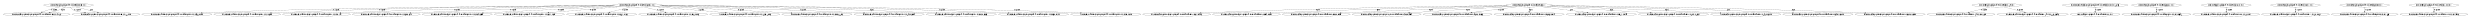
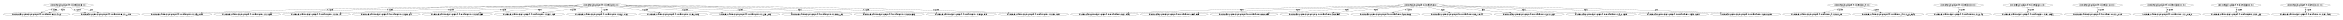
node "rootNode@lacuna_cache/exported_ls2cvx.js:,": label "rootNode@lacuna_cache/exported_ls2cvx.js:," -> "rootNode@lacuna_cache/exported_ls2idszqq.js:,"
edge "FunctionExpression@lacuna_cache/exported_idszqq.js:46,95" -> "rootNode@lacuna_cache/exported_idszqq.js:,": reversed
edge "rootNode@lacuna_cache/exported_z6flin.js:," -> "FunctionExpression@lacuna_cache/exported_z6flin.js:1189,1533": label "dynamic" -> "tajs"
node "FunctionExpression@lacuna_cache/exported_z6flin.js:4911,5039": removed
node "FunctionDeclaration@lacuna_cache/imported_emc2zh:11685,12279": removed
